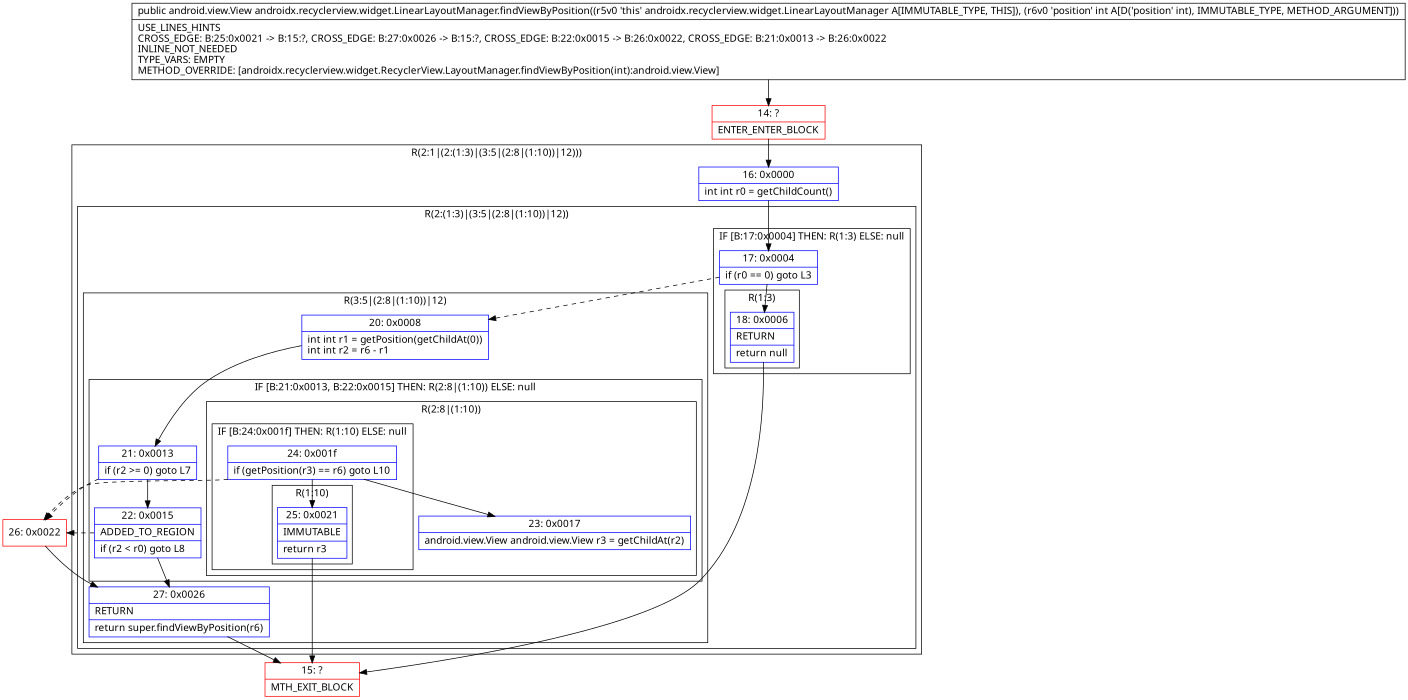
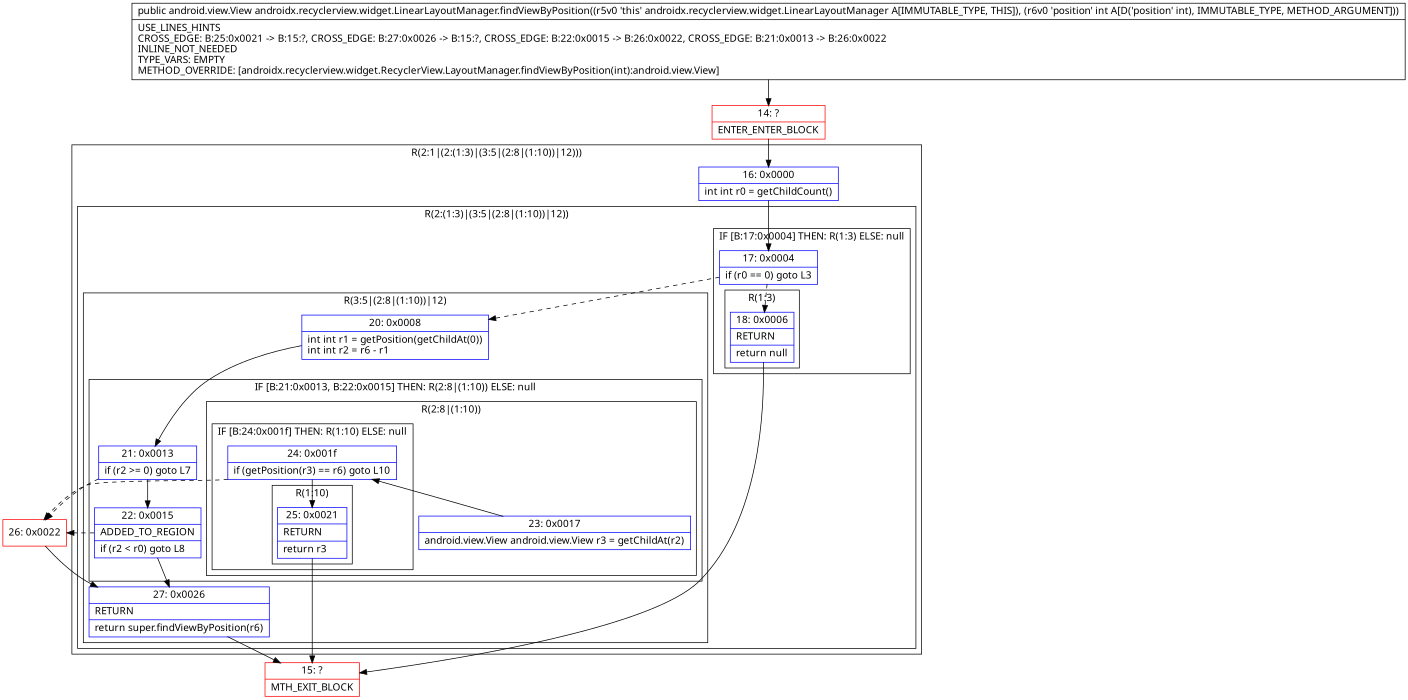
edge "17: 0x0004" -> "18: 0x0006": style solid -> dashed
edge "24: 0x001f" -> "23: 0x0017": reversed
node "25: 0x0021": text "IMMUTABLE" -> "RETURN"
